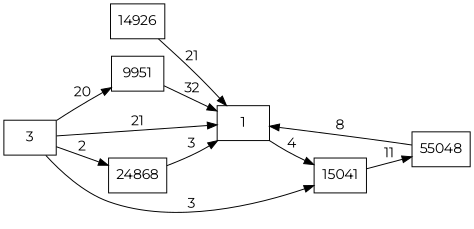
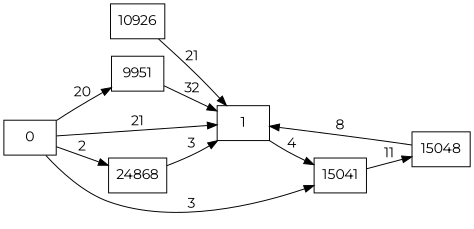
node "14926": label "14926" -> "10926"
node "3": label "3" -> "0"
node "55048": label "55048" -> "15048"
